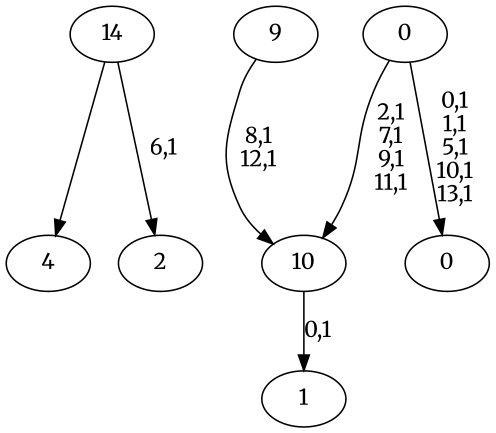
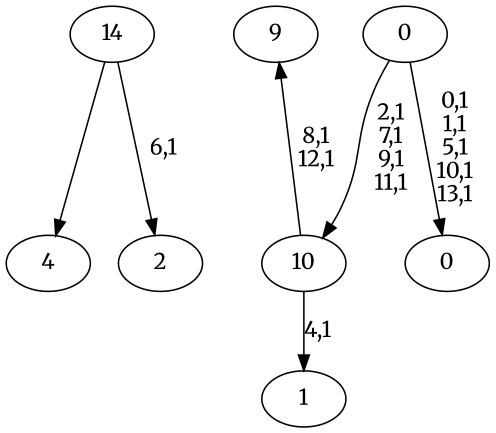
edge "9" -> "10": reversed
edge "10" -> "1": label "0,1" -> "4,1"
